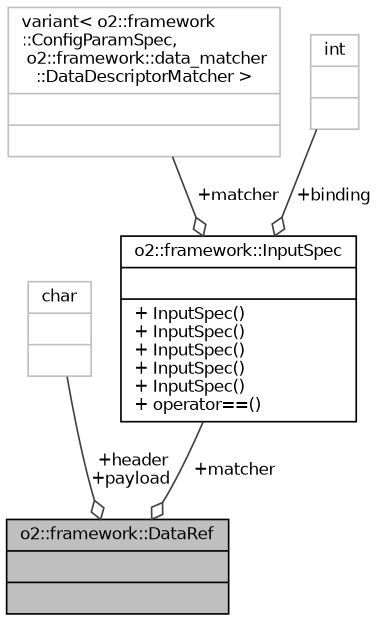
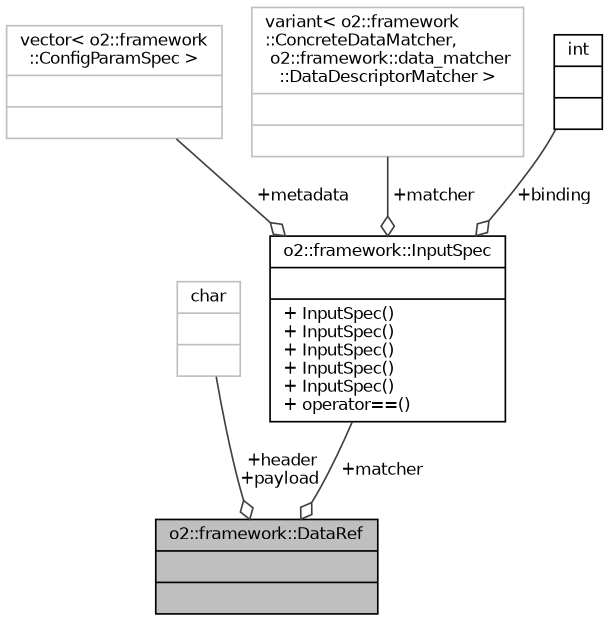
node "variant< o2::framework": text "::ConfigParamSpec," -> "::ConcreteDataMatcher,"
node "vector< o2::framework": added
node "int": color grey75 -> black
